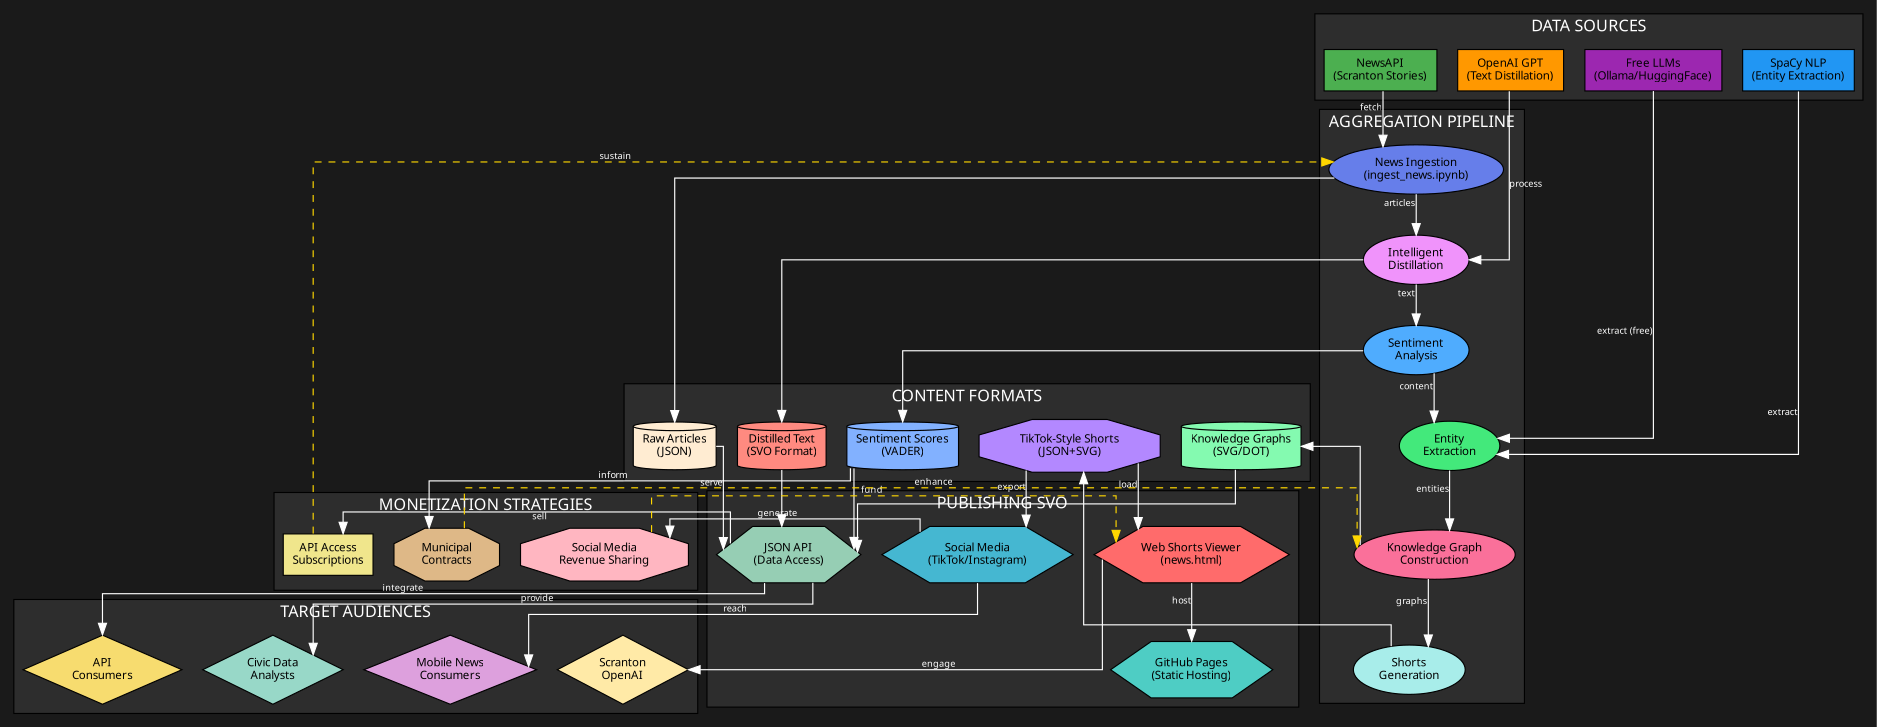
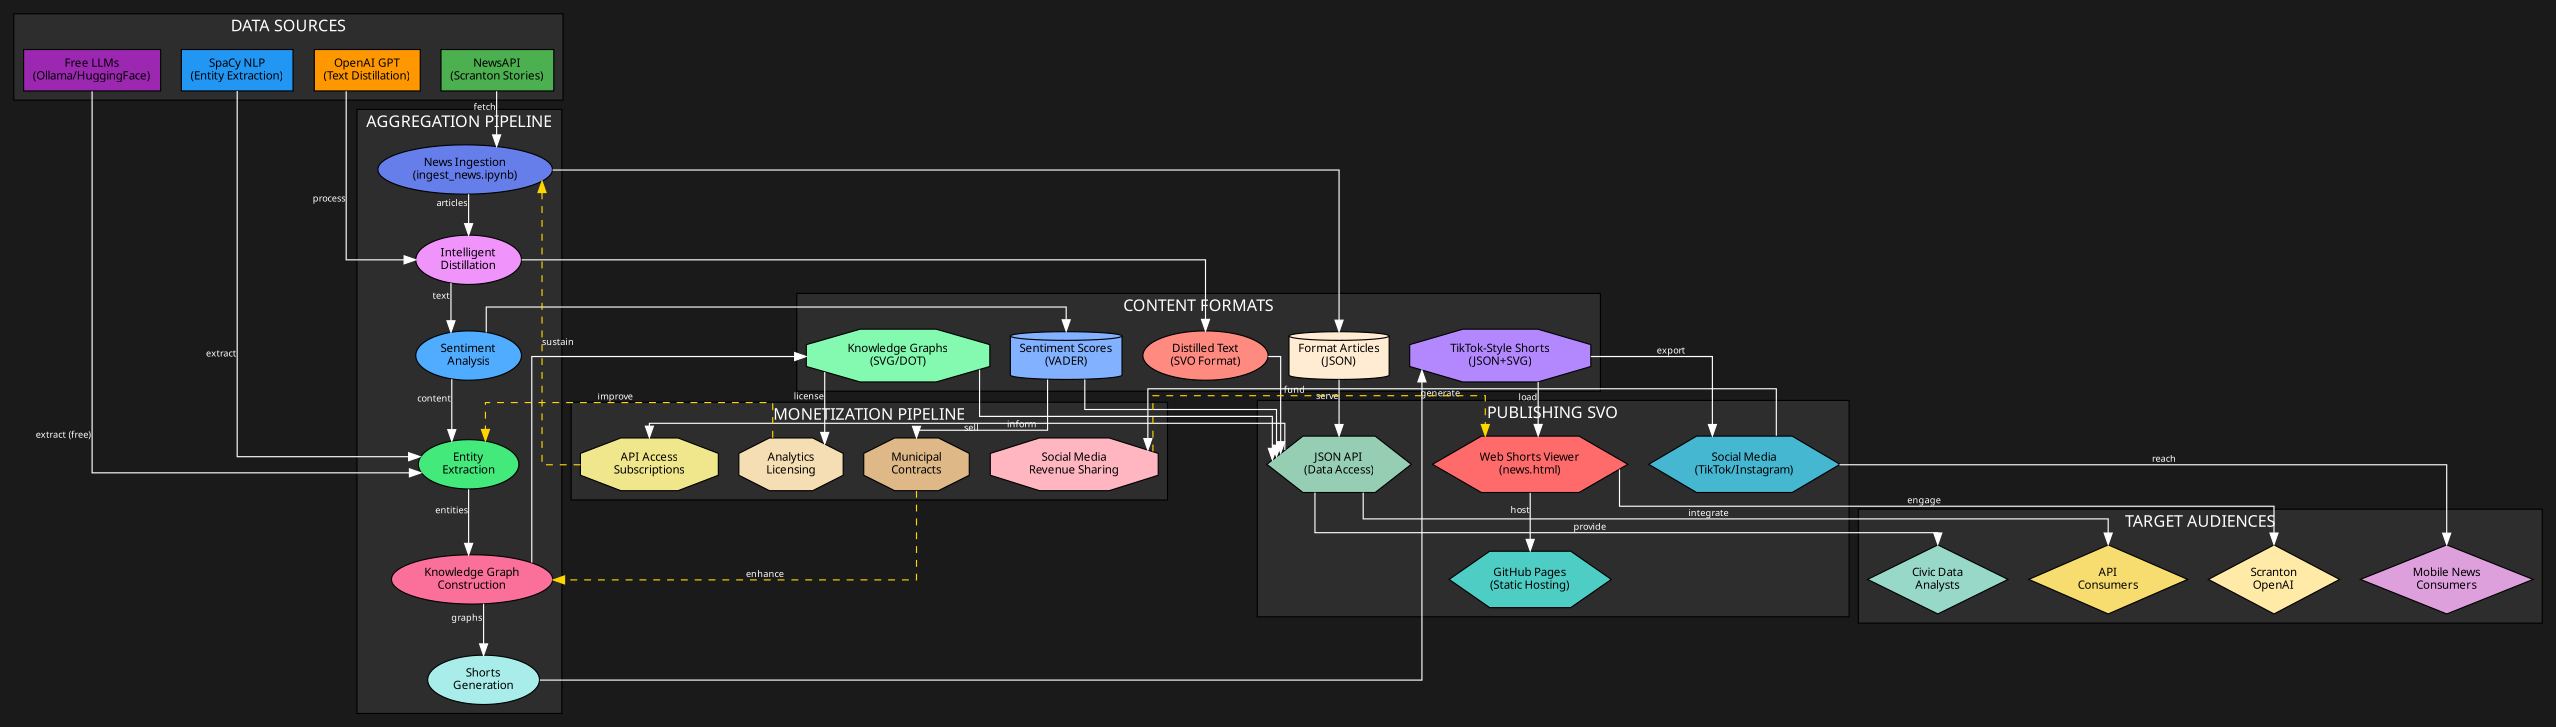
node "Raw Articles (JSON)": label "Raw Articles (JSON)" -> "Format Articles (JSON)"
node "Distilled Text (SVO Format)": shape cylinder -> ellipse
node "Knowledge Graphs (SVG/DOT)": shape cylinder -> octagon
node "Analytics Licensing": added
cluster "MONETIZATION STRATEGIES": label "MONETIZATION STRATEGIES" -> "MONETIZATION PIPELINE"
node "API Access Subscriptions": shape box -> octagon
